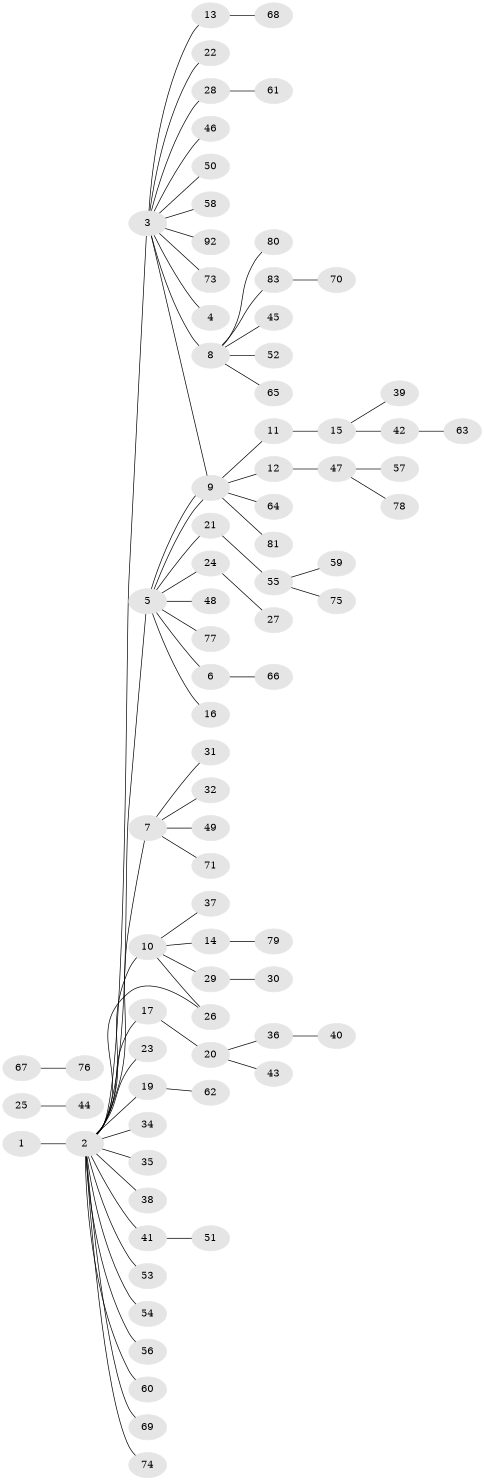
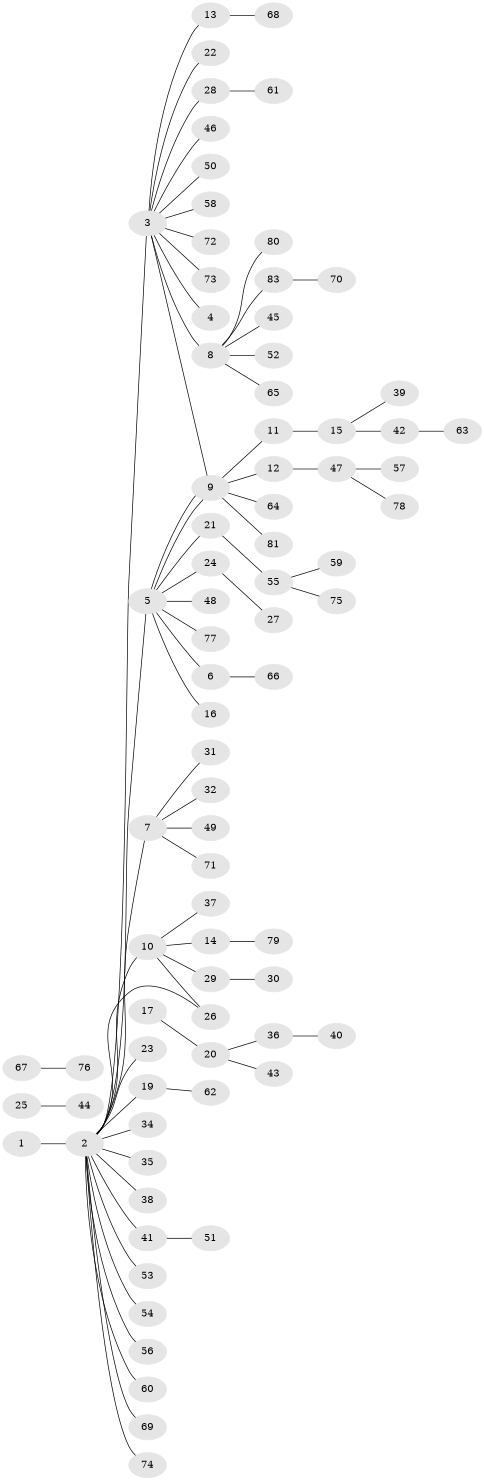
node "92": label "92" -> "72"
edge "17" -- "2": removed
